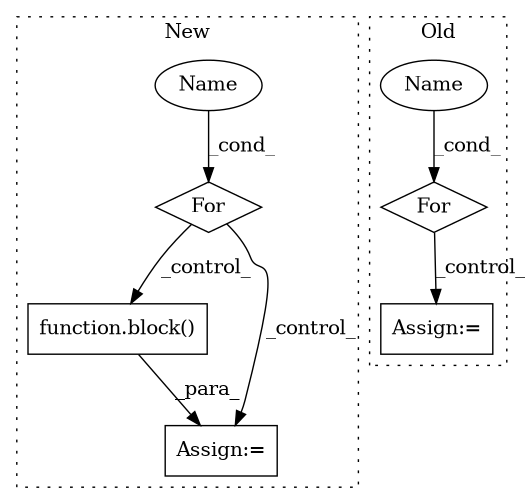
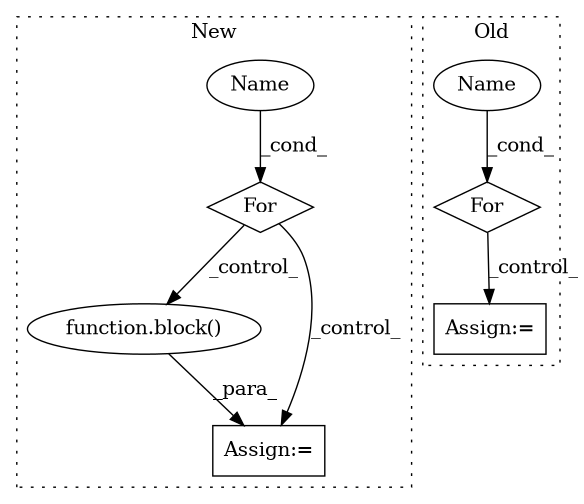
node "function.block()": shape box -> ellipse
